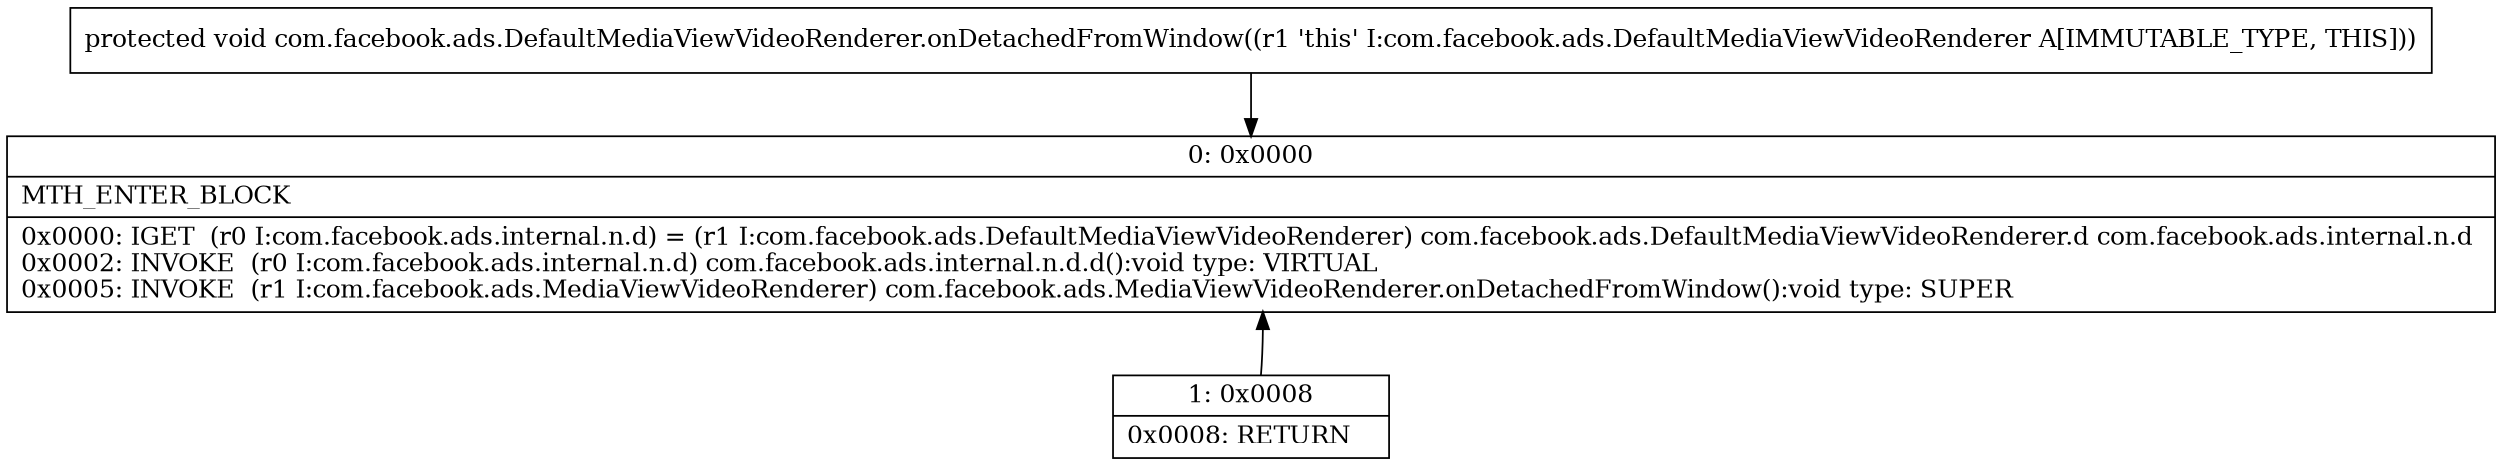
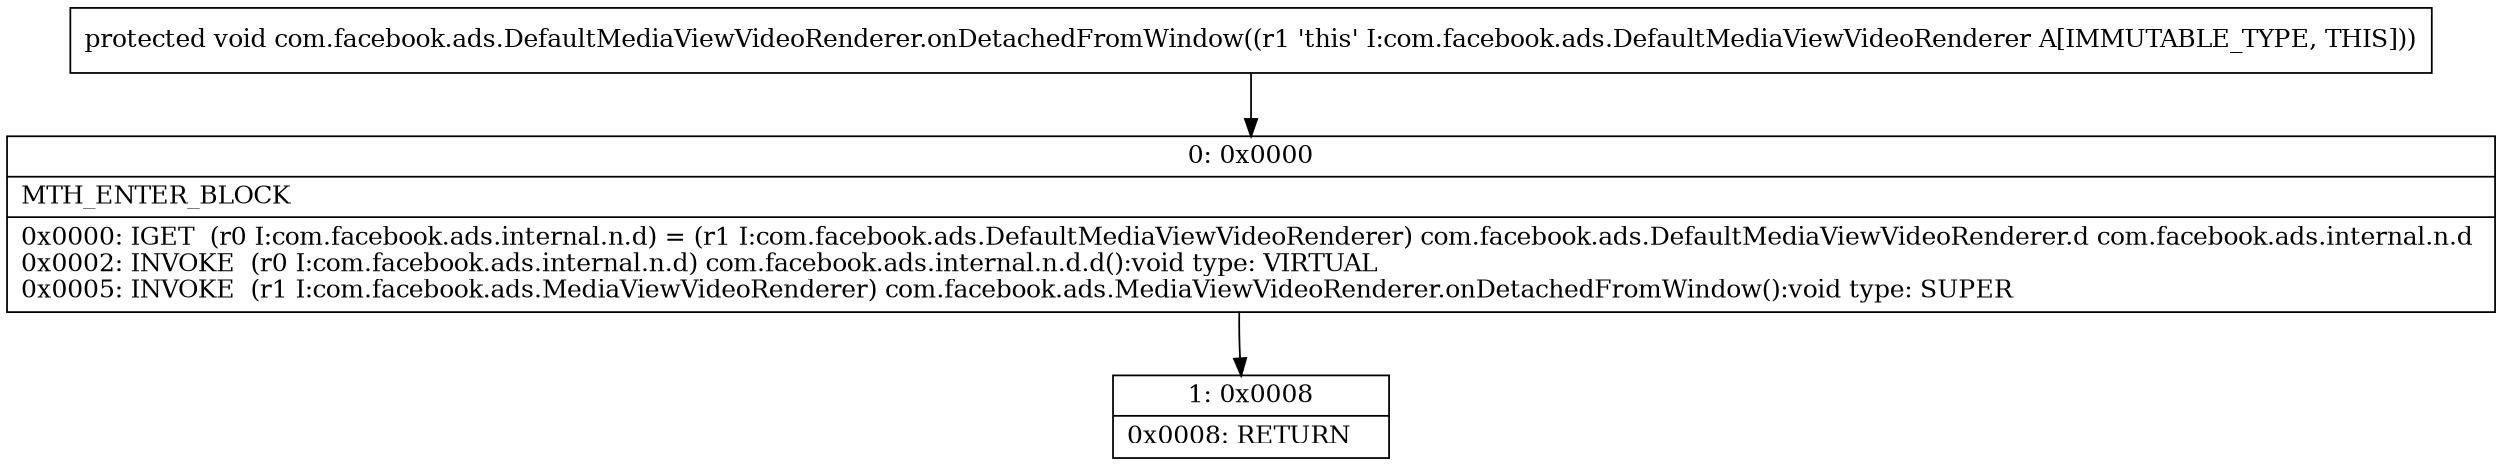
edge "1: 0x0008" -> "0: 0x0000": reversed
